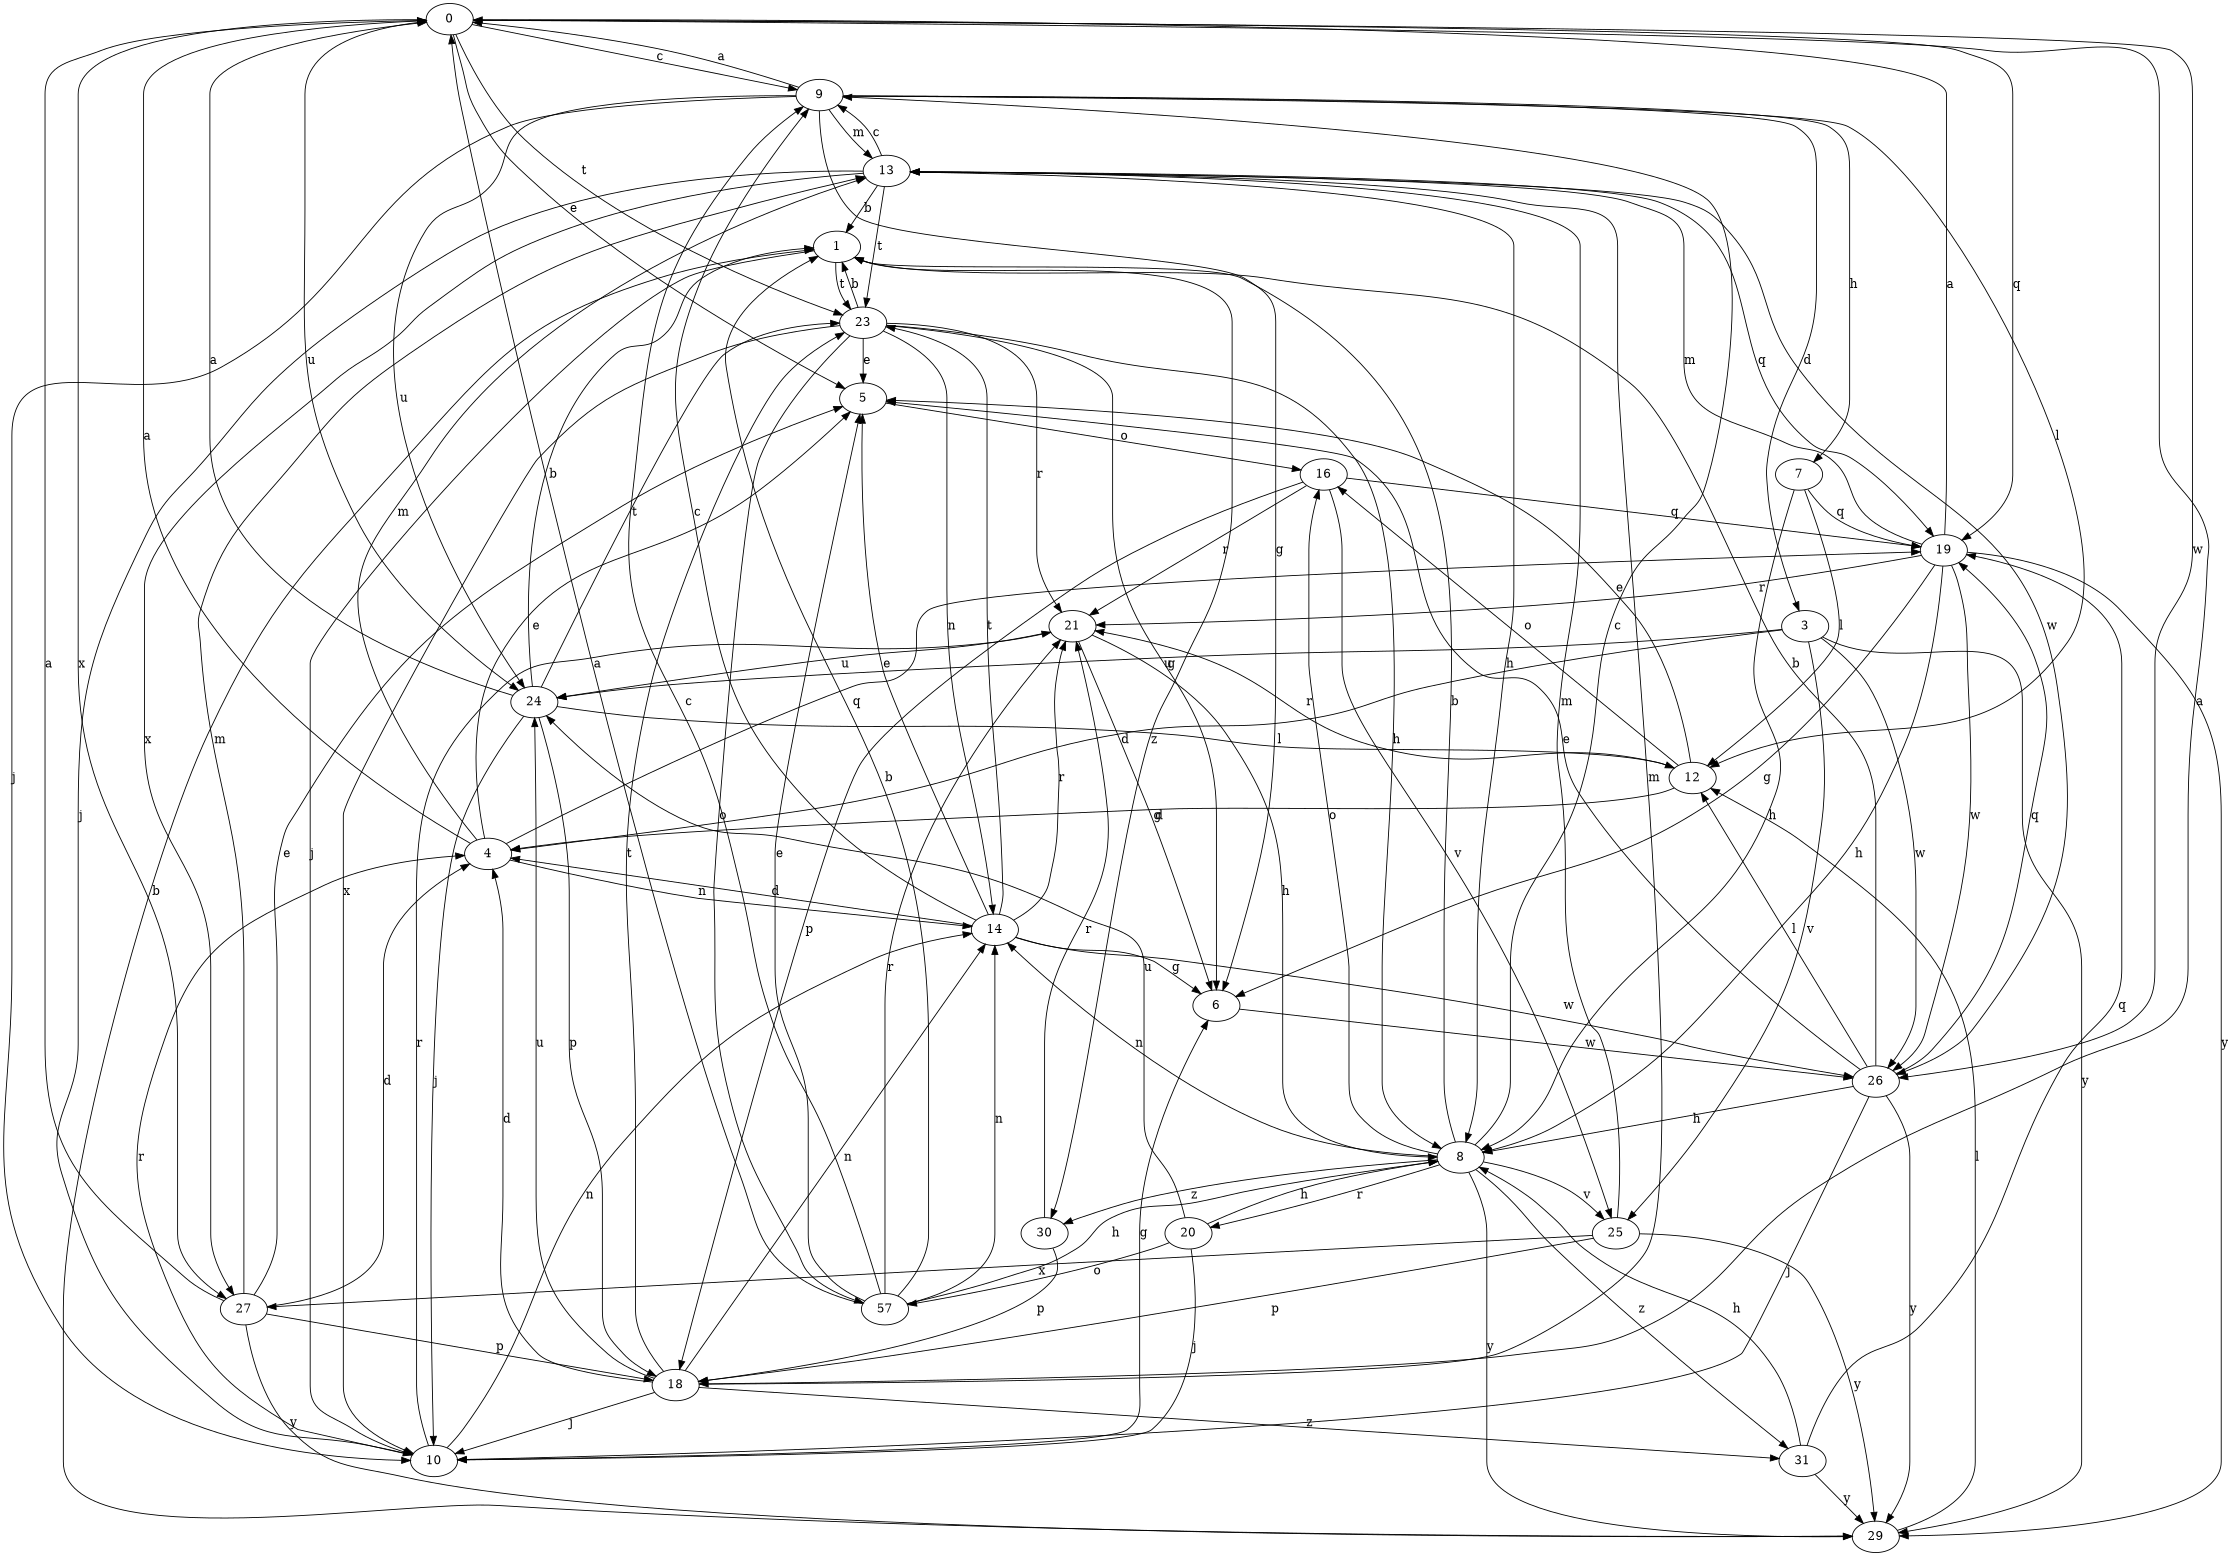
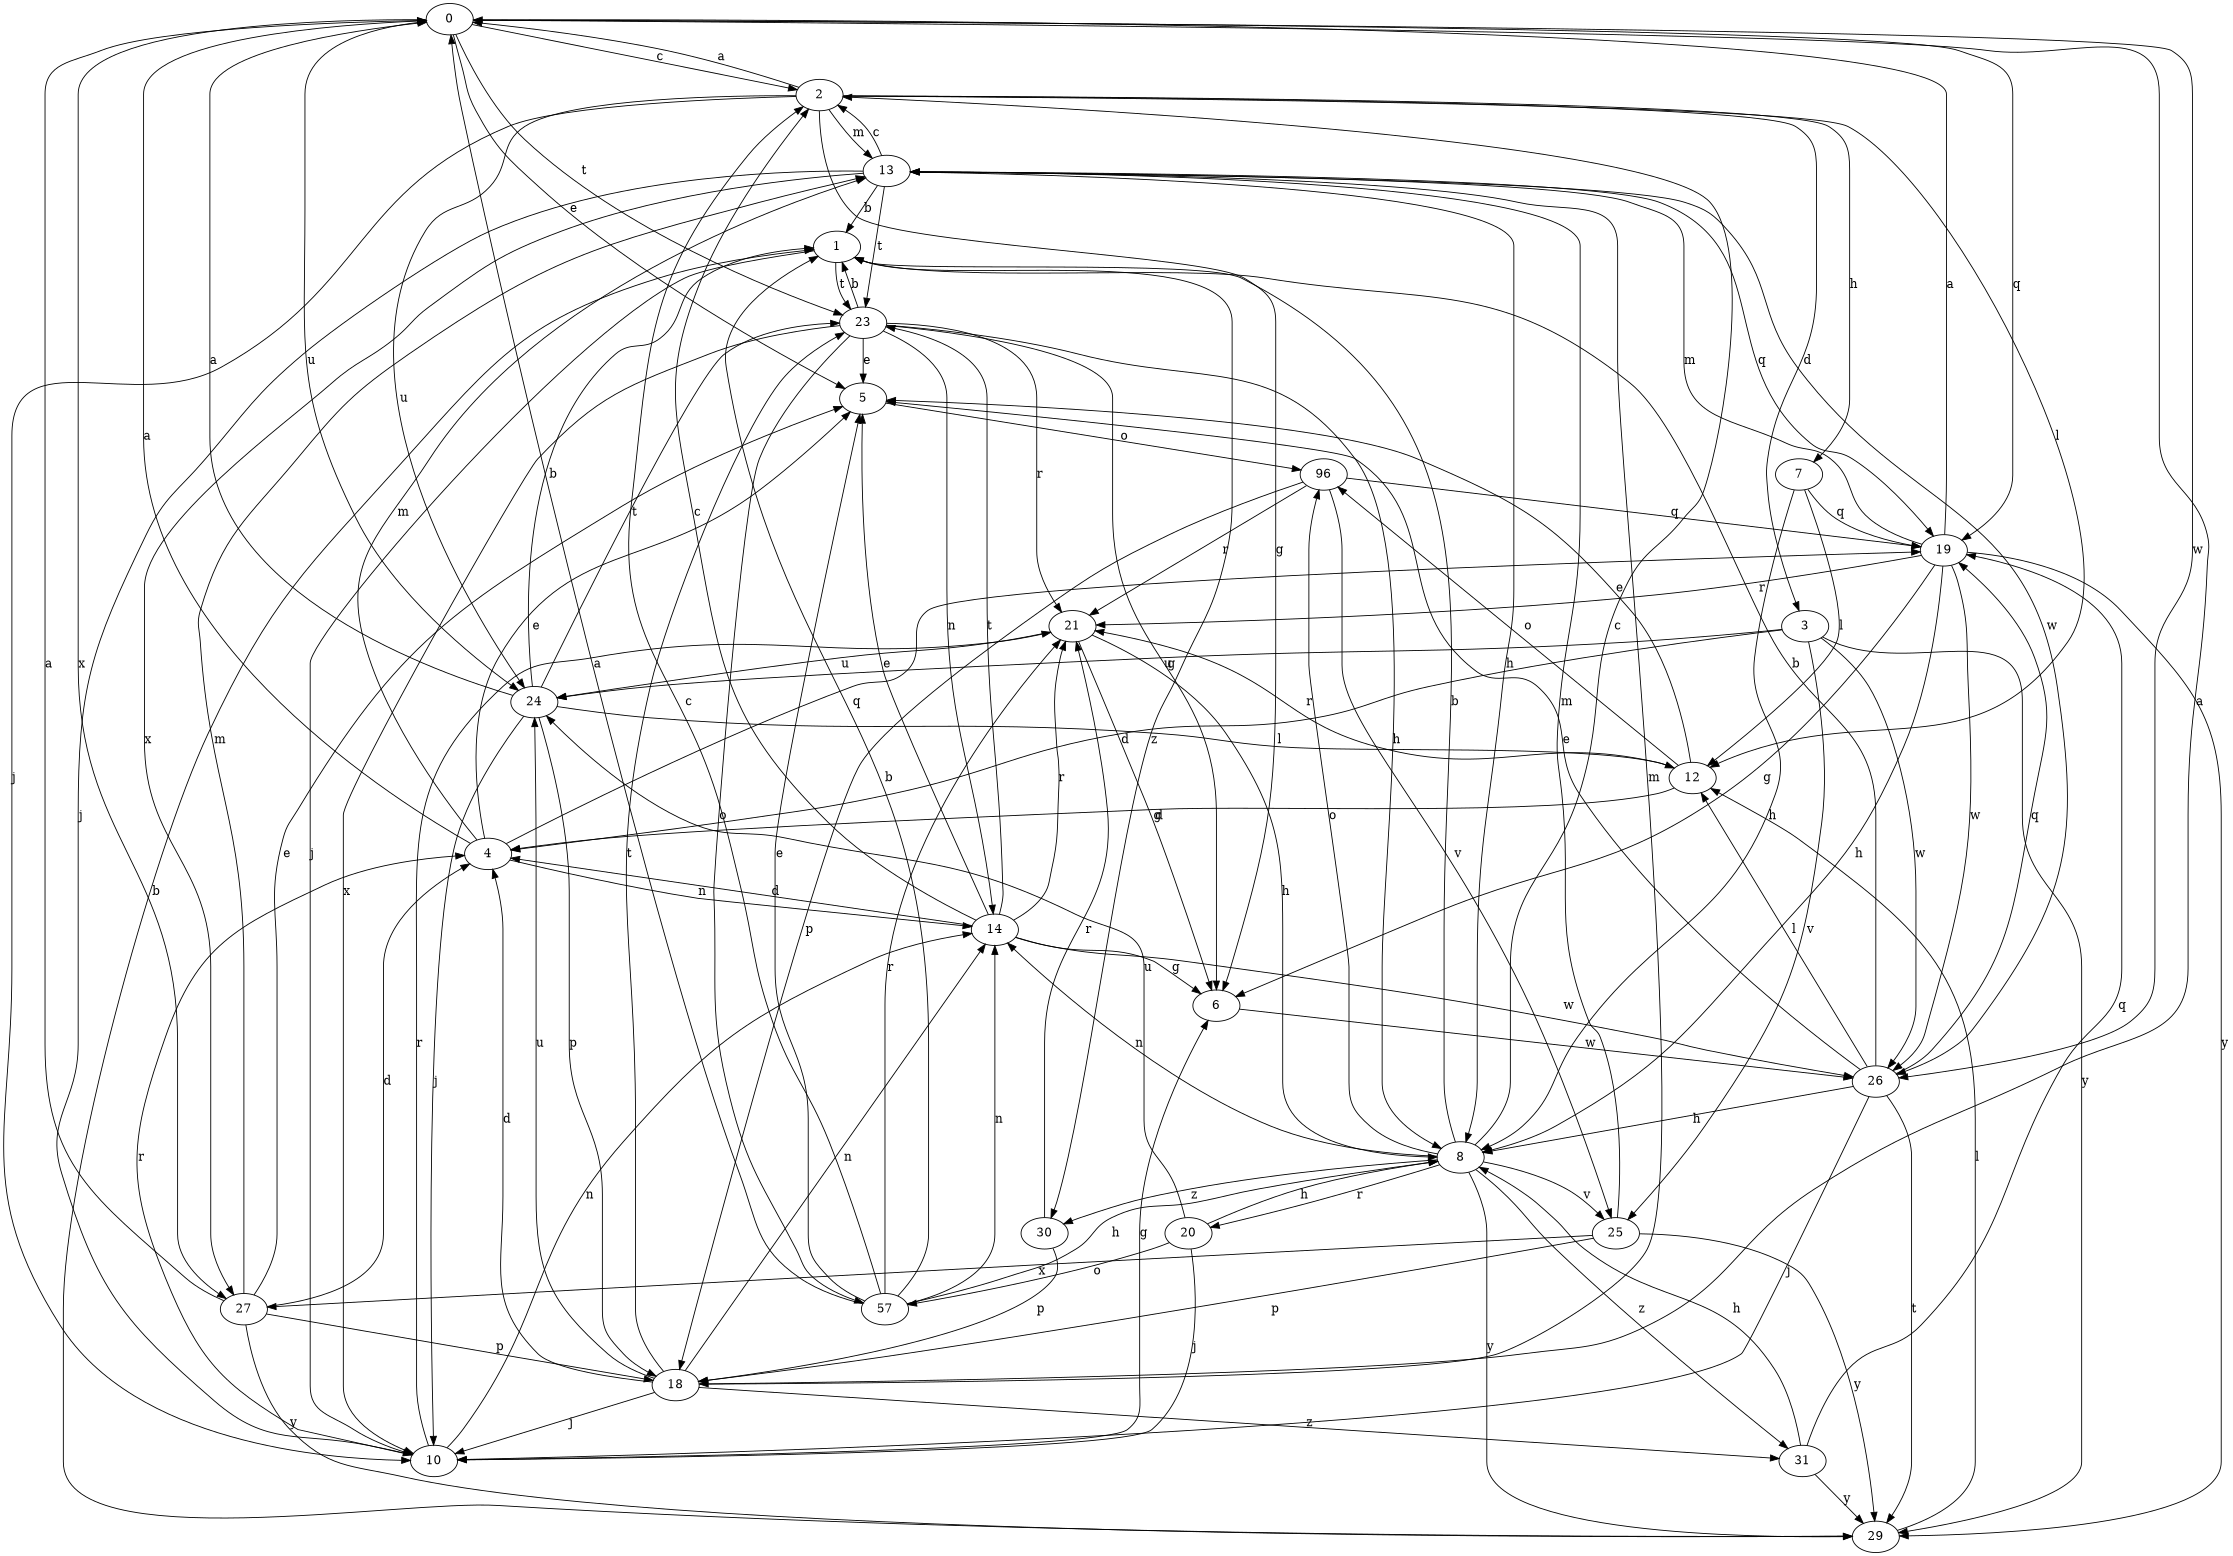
node "9": label "9" -> "2"
node "16": label "16" -> "96"
edge "26" -> "29": label "y" -> "t"
